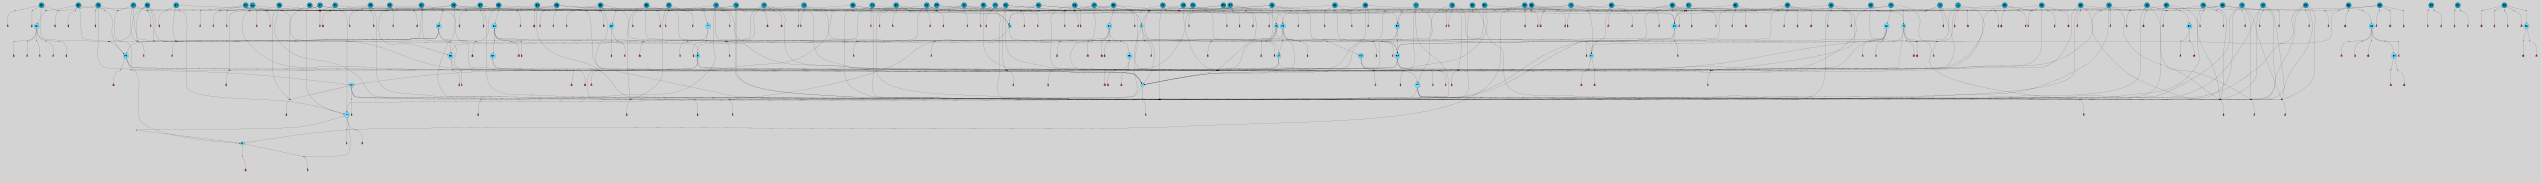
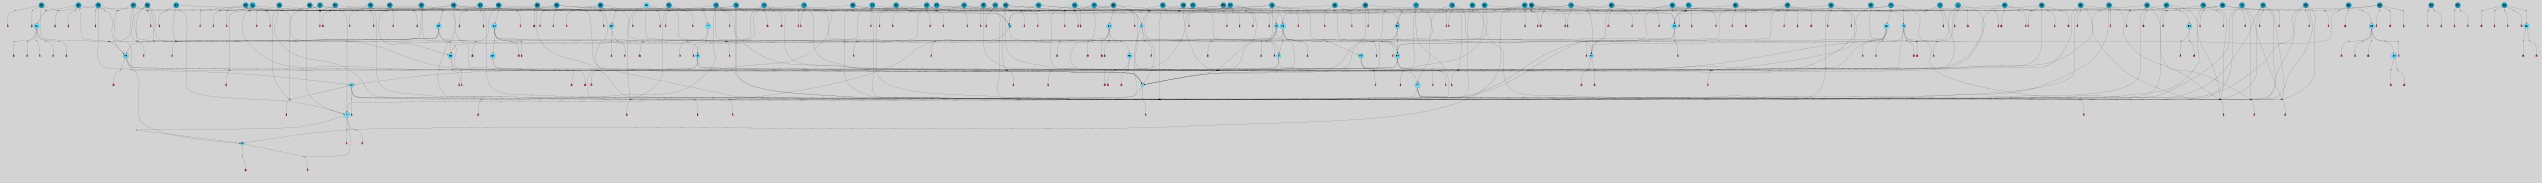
node "T525": fillcolor #1199bb -> #66ddff
